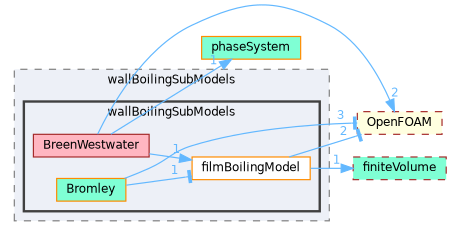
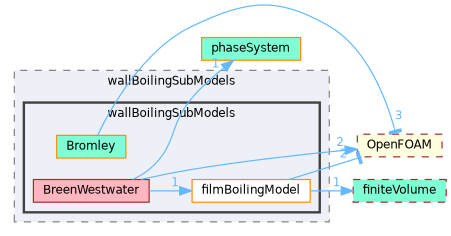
edge "Bromley" -> "filmBoilingModel": removed
